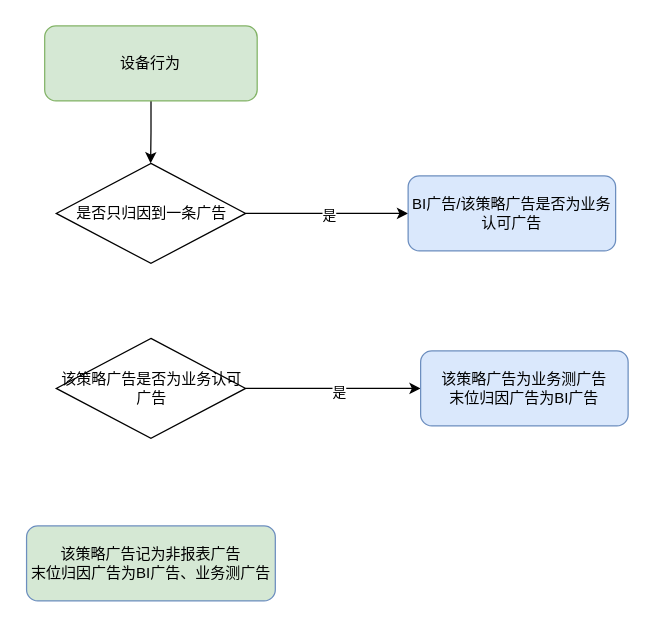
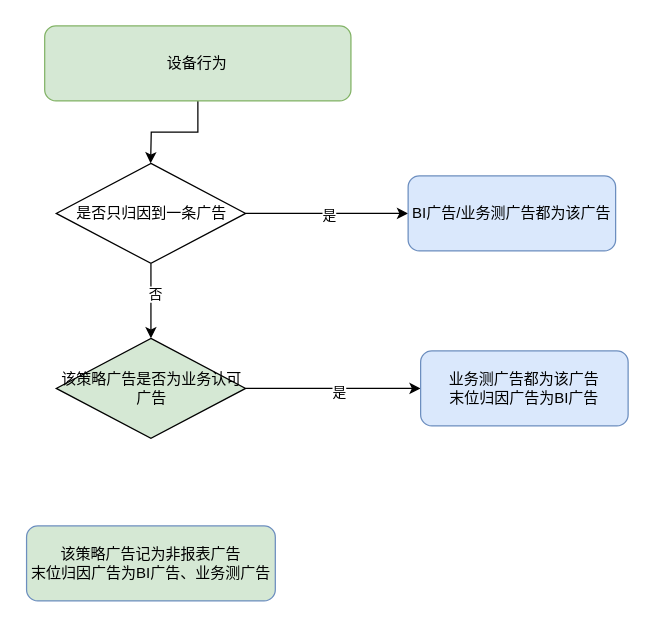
node "设备行为": size 213x75 -> 306x75
node "BI广告/该策略广告是否为业务认可广告": label "BI广告/该策略广告是否为业务认可广告" -> "BI广告/业务测广告都为该广告"
edge "是否只归因到一条广告" -> "该策略广告是否为业务认可广告": added, label "否"
node "该策略广告是否为业务认可广告": fillcolor #ffffff -> #d5e8d4
node "该策略广告为业务测广告 末位归因广告为BI广告": label "该策略广告为业务测广告 末位归因广告为BI广告" -> "业务测广告都为该广告 末位归因广告为BI广告"
